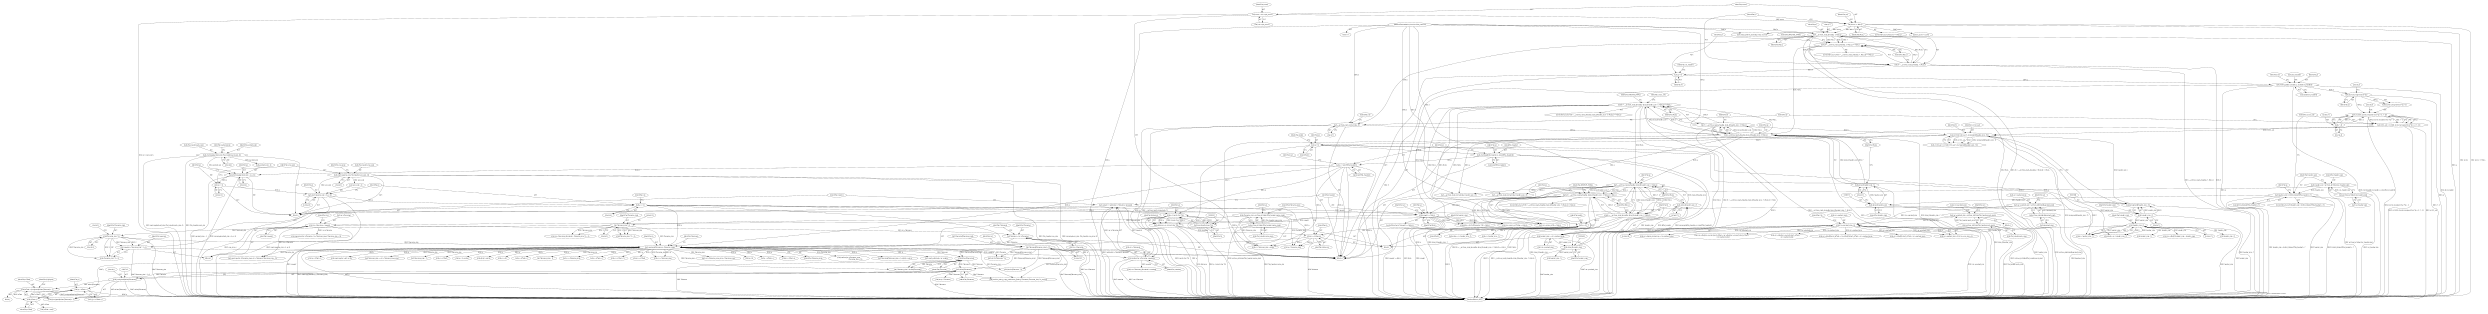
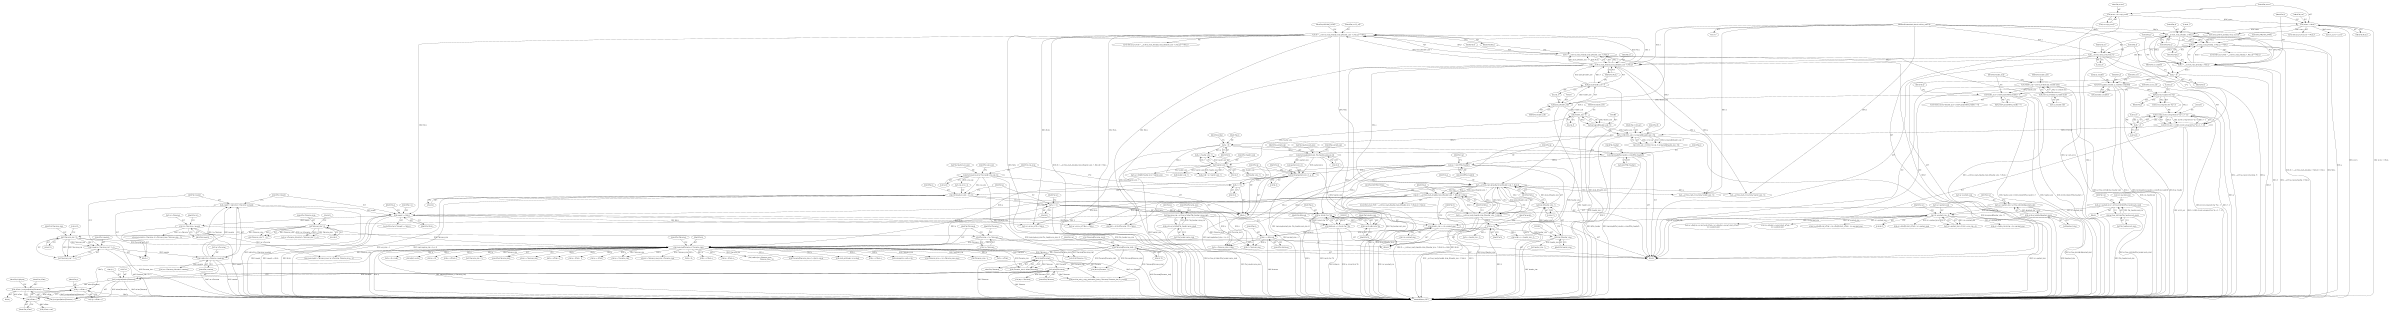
edge "(Call,crc32(crc32_val, h, (unsigned)(header_size - 7)))" -> "(Call,(unsigned)(header_size - 7))": removed, label "CFG:"
